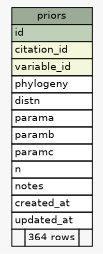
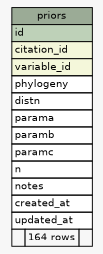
node "priors": text "364 rows" -> "164 rows"
